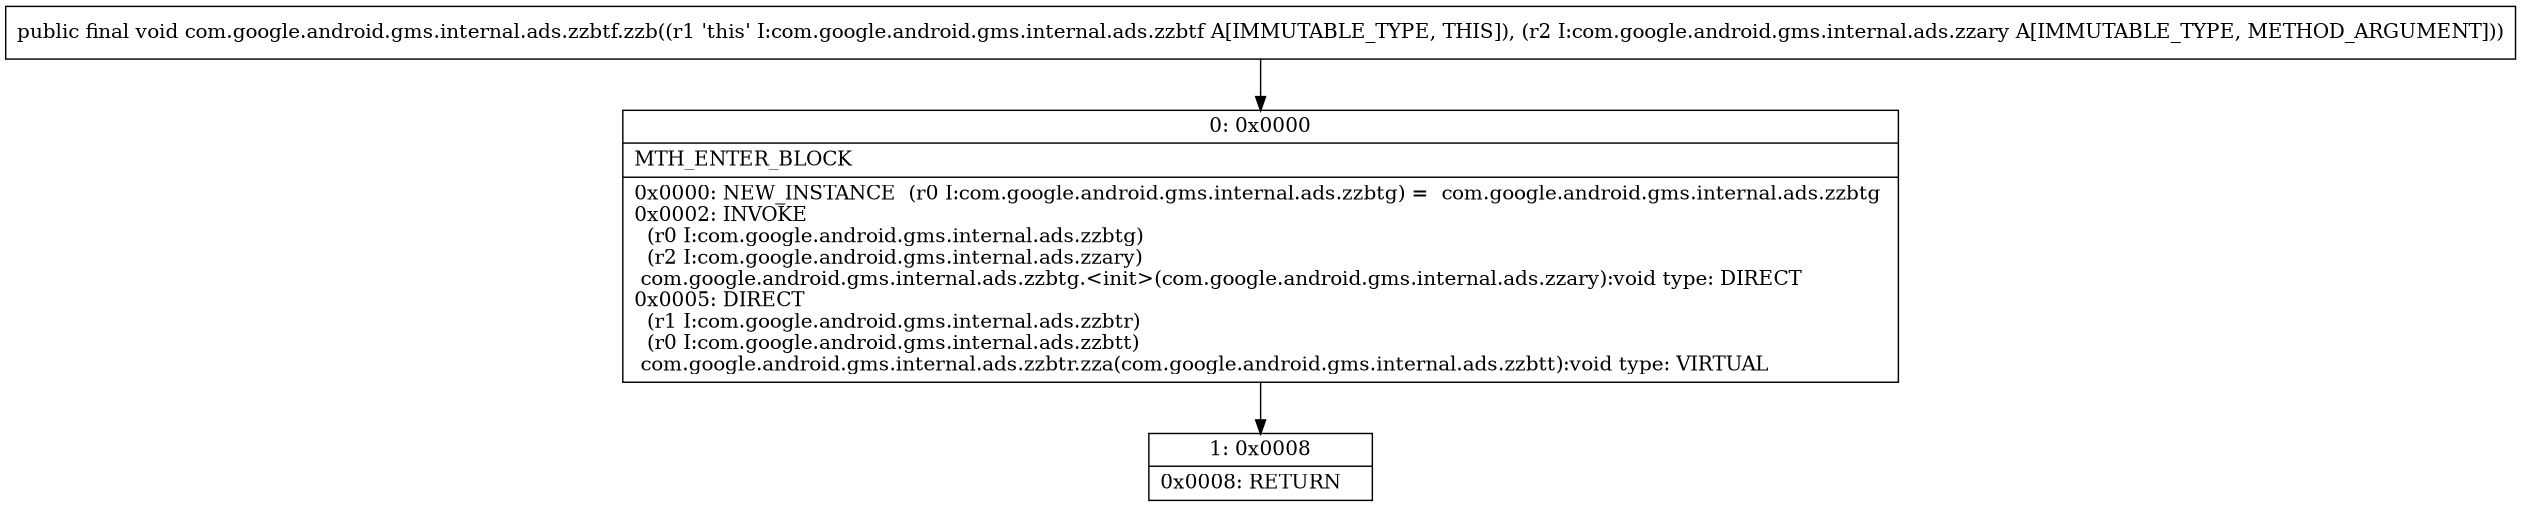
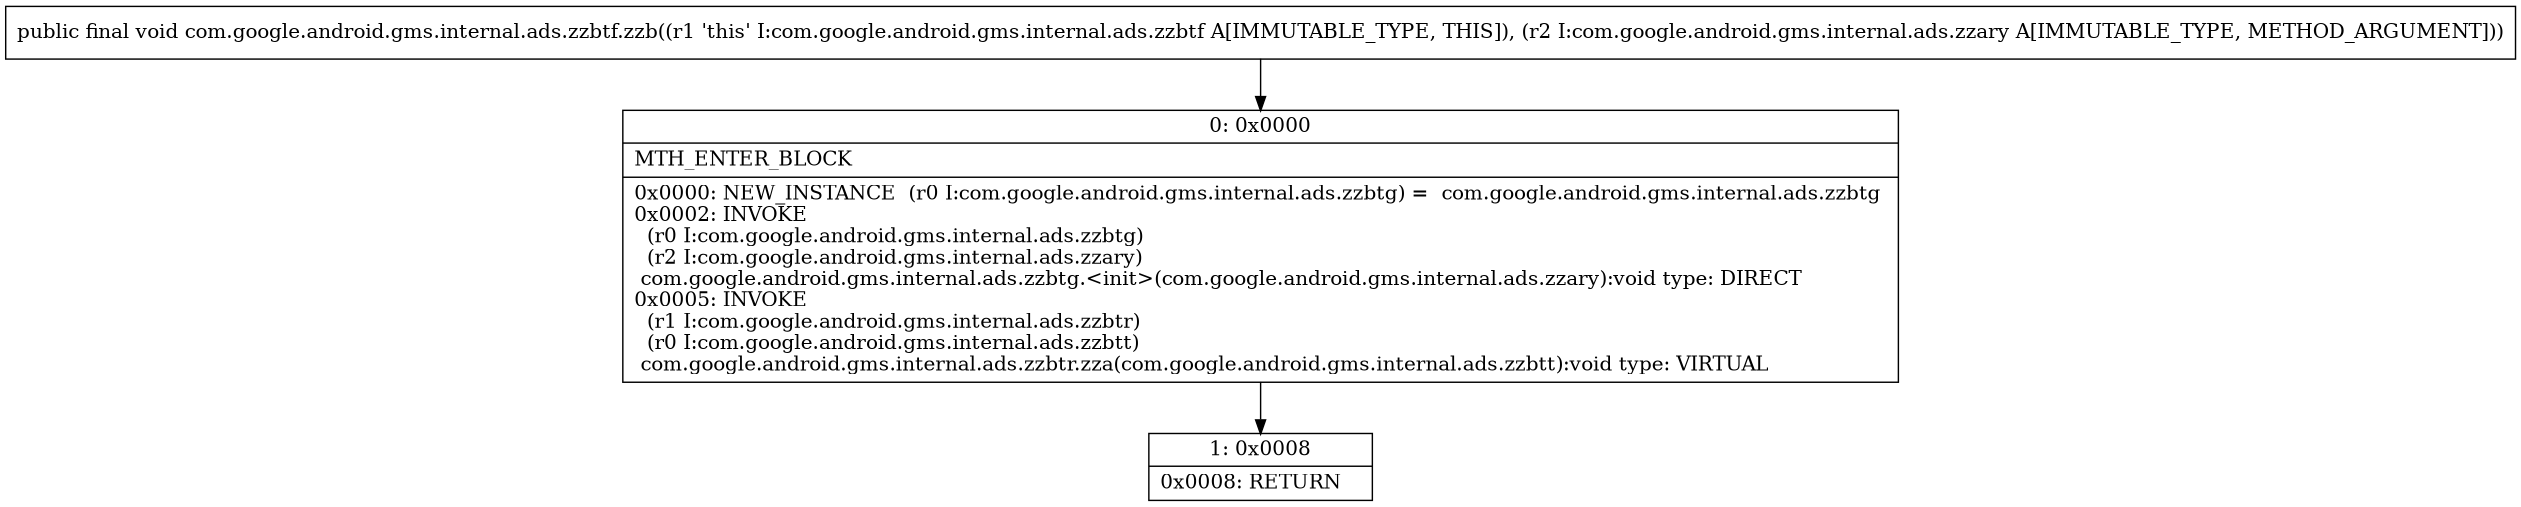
node "0: 0x0000": text "0x0005: DIRECT" -> "0x0005: INVOKE"
